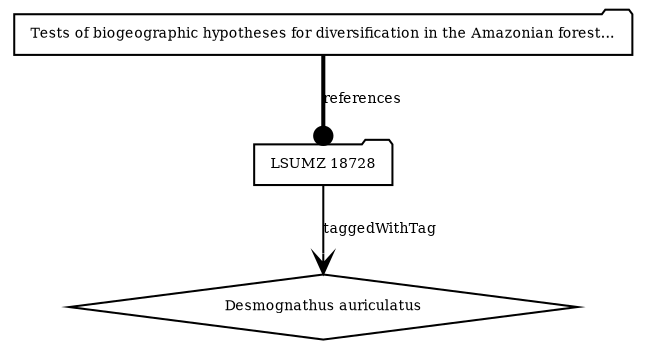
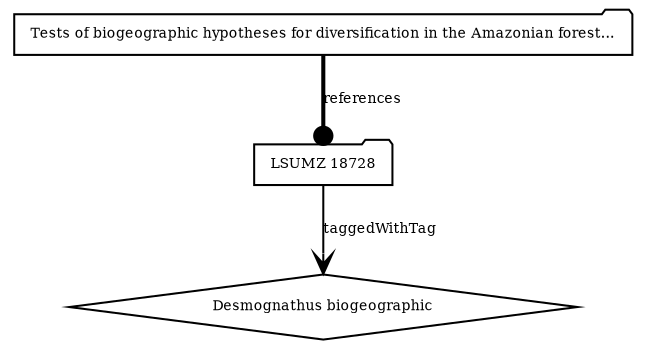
node "Desmognathus auriculatus": label "Desmognathus auriculatus" -> "Desmognathus biogeographic"
